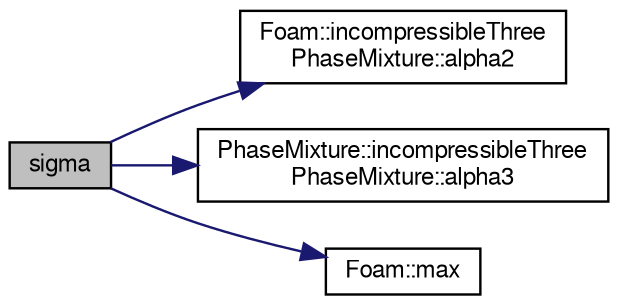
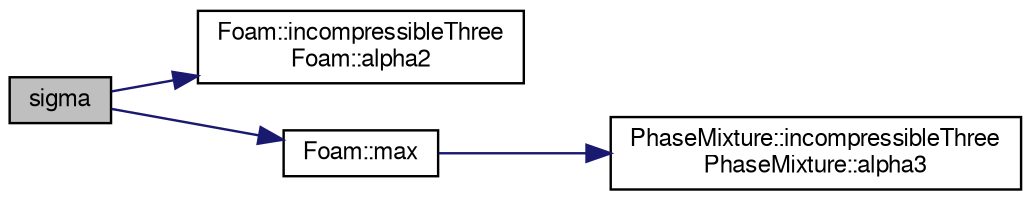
node "Foam::incompressibleThree PhaseMixture::alpha2": label "Foam::incompressibleThree PhaseMixture::alpha2" -> "Foam::incompressibleThree Foam::alpha2"
edge "sigma" -> "PhaseMixture::incompressibleThree PhaseMixture::alpha3": now "Foam::max" -> "PhaseMixture::incompressibleThree PhaseMixture::alpha3"
